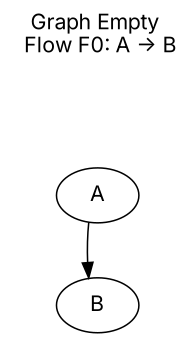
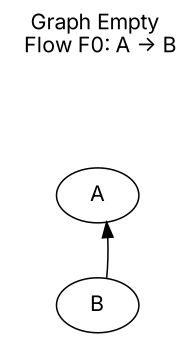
edge "A" -> "B": reversed
